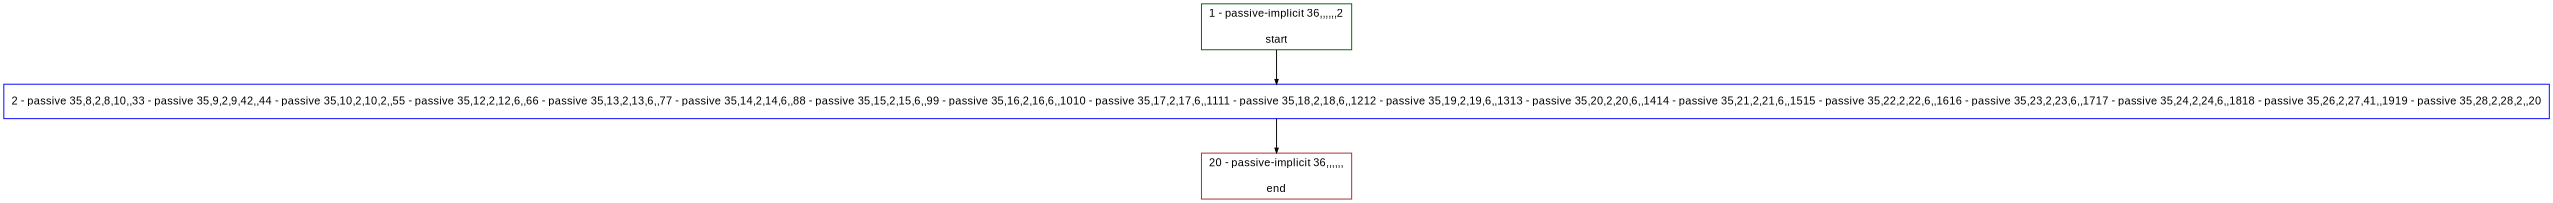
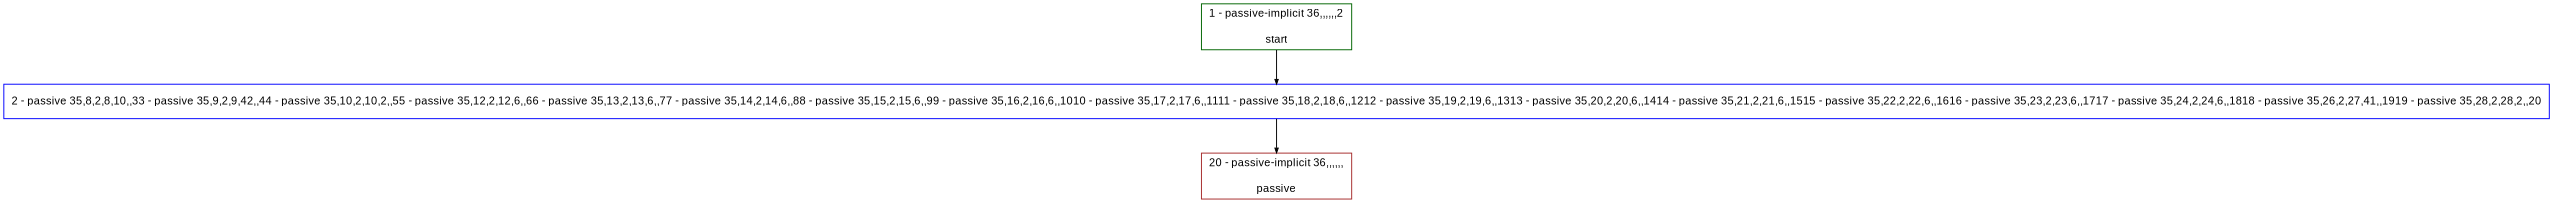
node "20 - passive-implicit 36,,,,,, end": label "20 - passive-implicit 36,,,,,, end" -> "20 - passive-implicit 36,,,,,, passive"
